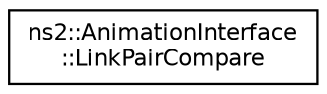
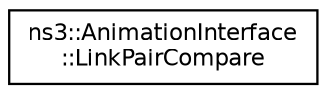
node "ns2::AnimationInterface ::LinkPairCompare": label "ns2::AnimationInterface ::LinkPairCompare" -> "ns3::AnimationInterface ::LinkPairCompare"
